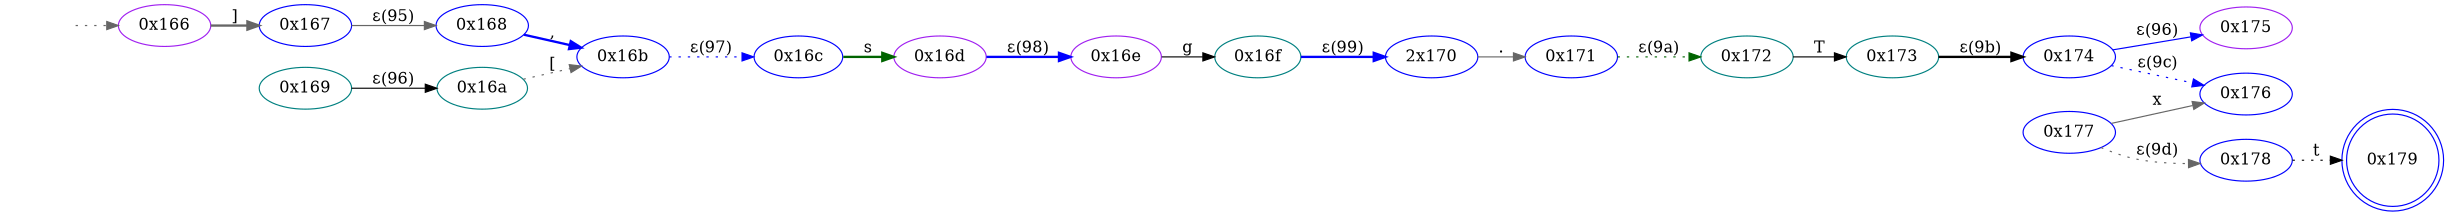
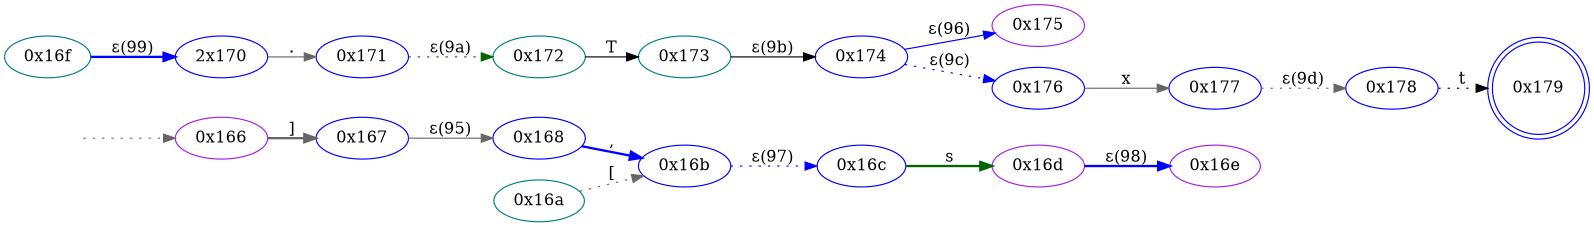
edge "0x16e" -> "0x16f": removed, label "g"
edge "0x173" -> "0x174": style bold -> solid
node "0x169": removed
edge "0x177" -> "0x176": reversed
